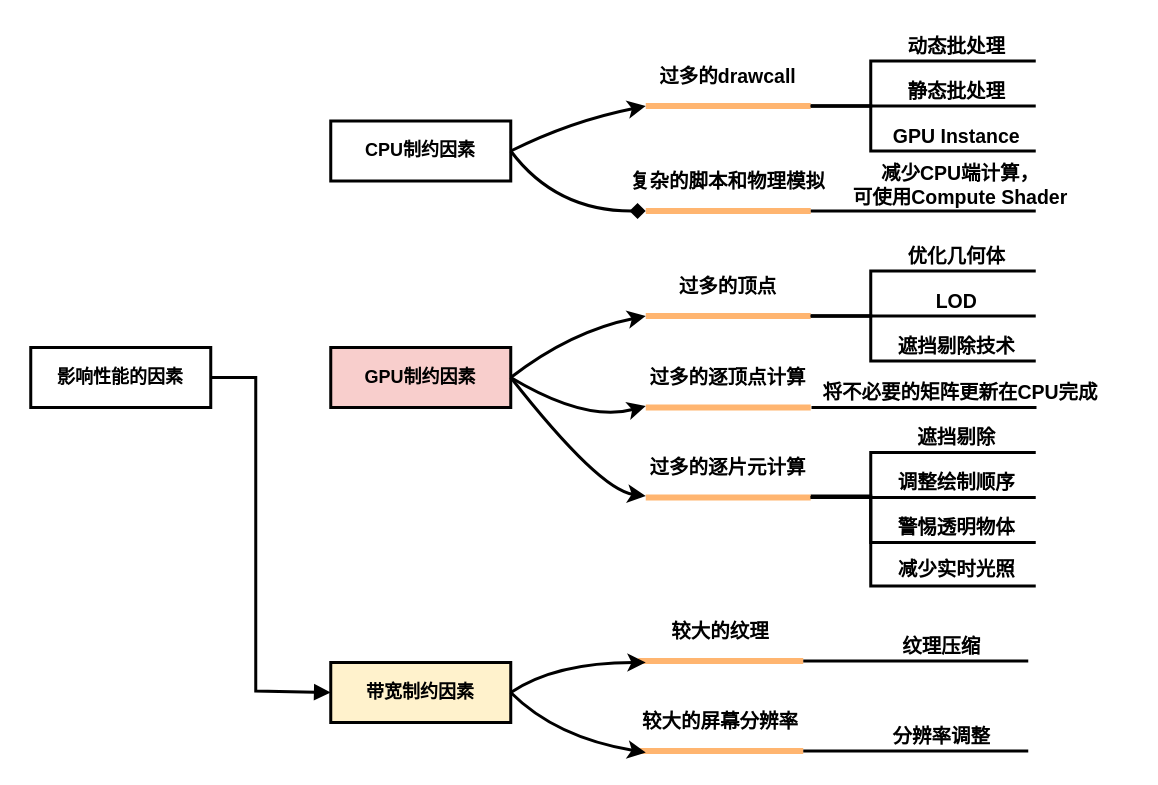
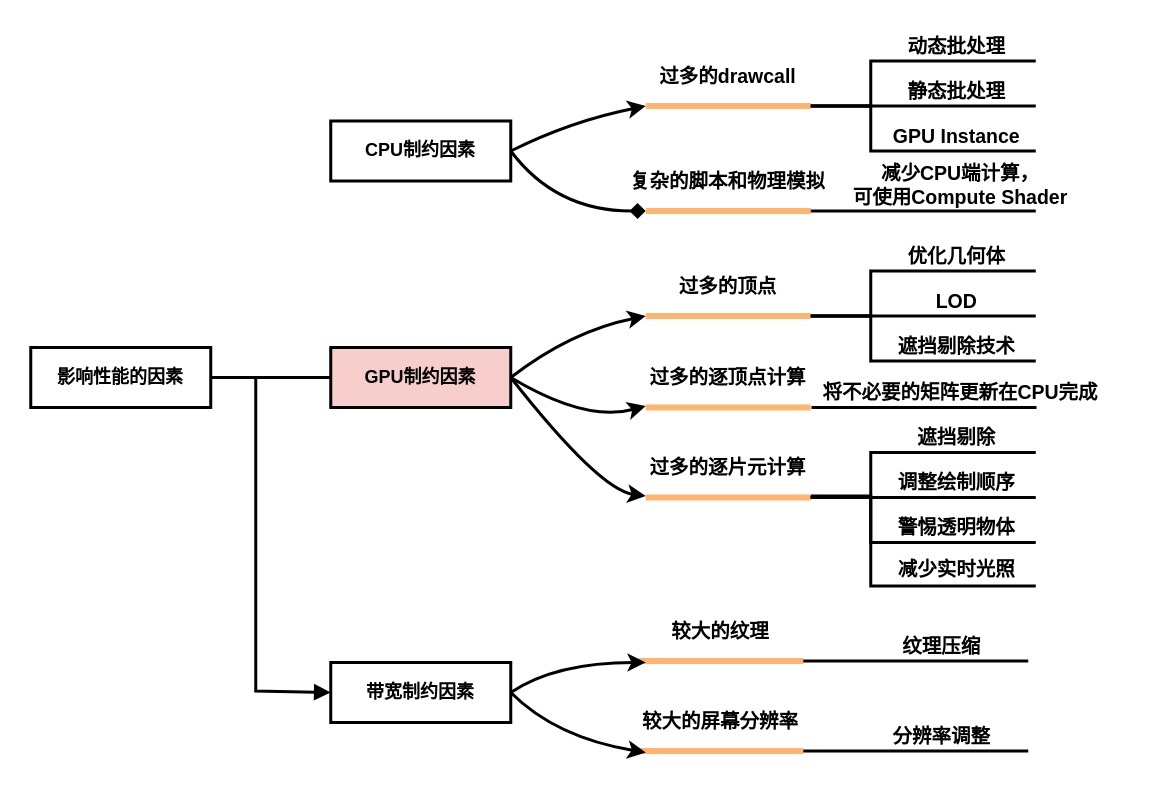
edge "影响性能的因素" -- "GPU制约因素": added
node "带宽制约因素": fillcolor #fff2cc -> #ffffff
